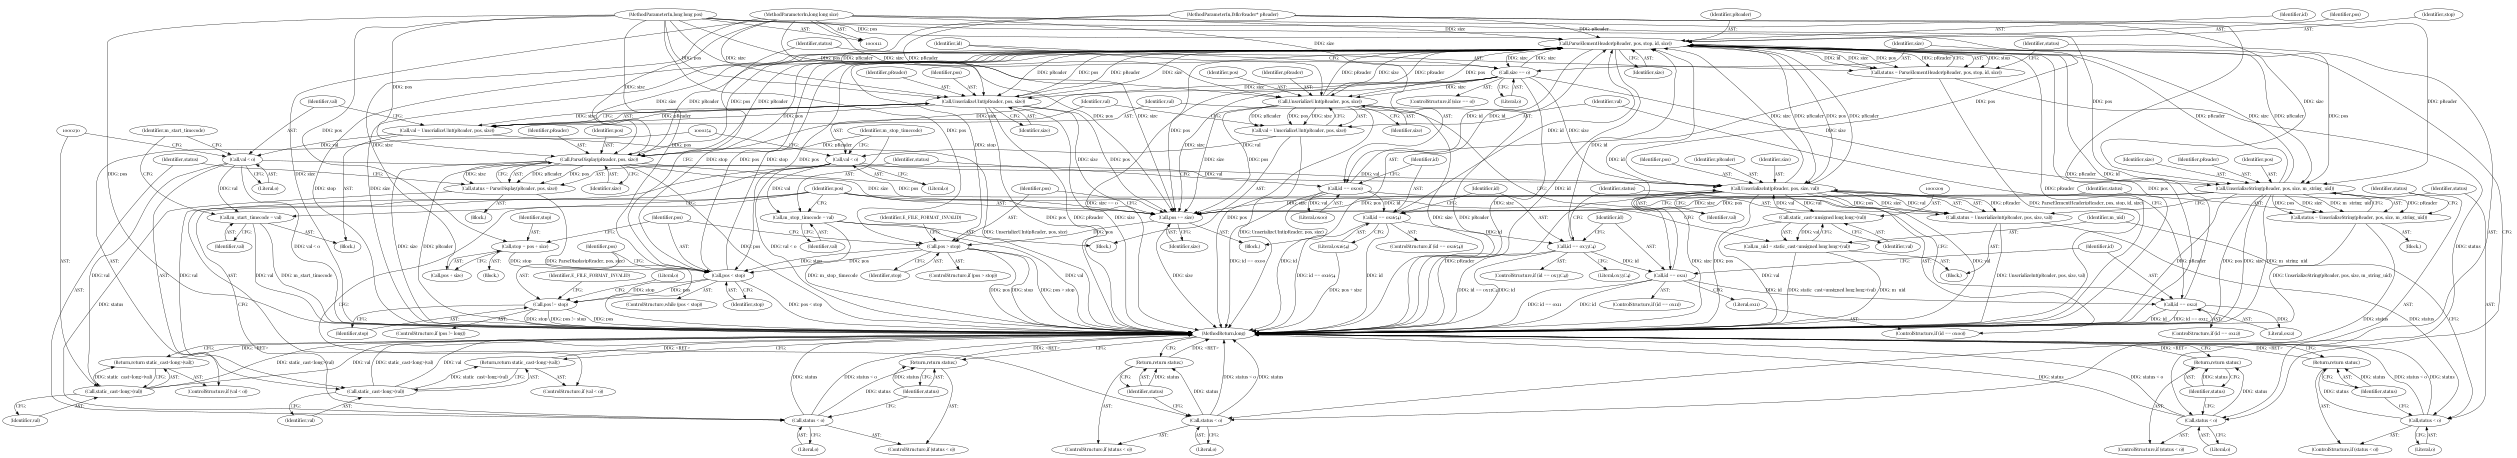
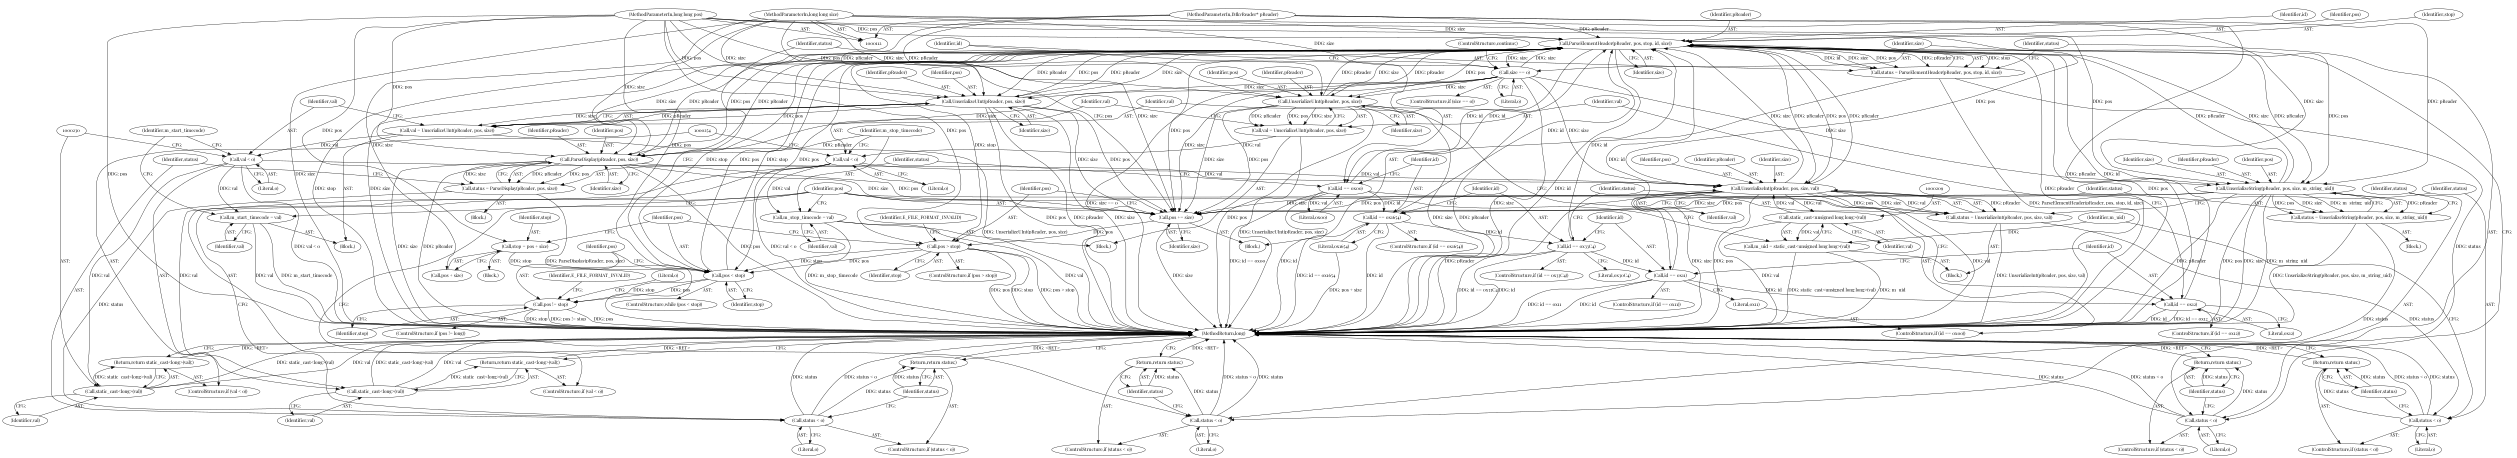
edge "(MethodParameterIn,IMkvReader* pReader)" -> "1000112": added, label "AST:"
node "(ControlStructure,continue;)": added
edge "(MethodParameterIn,long long pos)" -> "(Call,pos += size)": label "DDG: pos" -> "CFG: pos"
edge "(Identifier,m_uid)" -> "(Call,m_uid = static_cast<unsigned long long>(val))": label "AST: " -> "DDG: "
node "(Literal,0x33C4)": label "(Literal,0x33C4)" -> "(Literal,0x30C4)"
edge "(Call,id == 0x12)" -> "(Literal,0x12)": label "DDG: " -> "CFG: "
edge "(Call,pos < stop)" -> "(MethodReturn,long)": removed, label "DDG: pos < stop"
